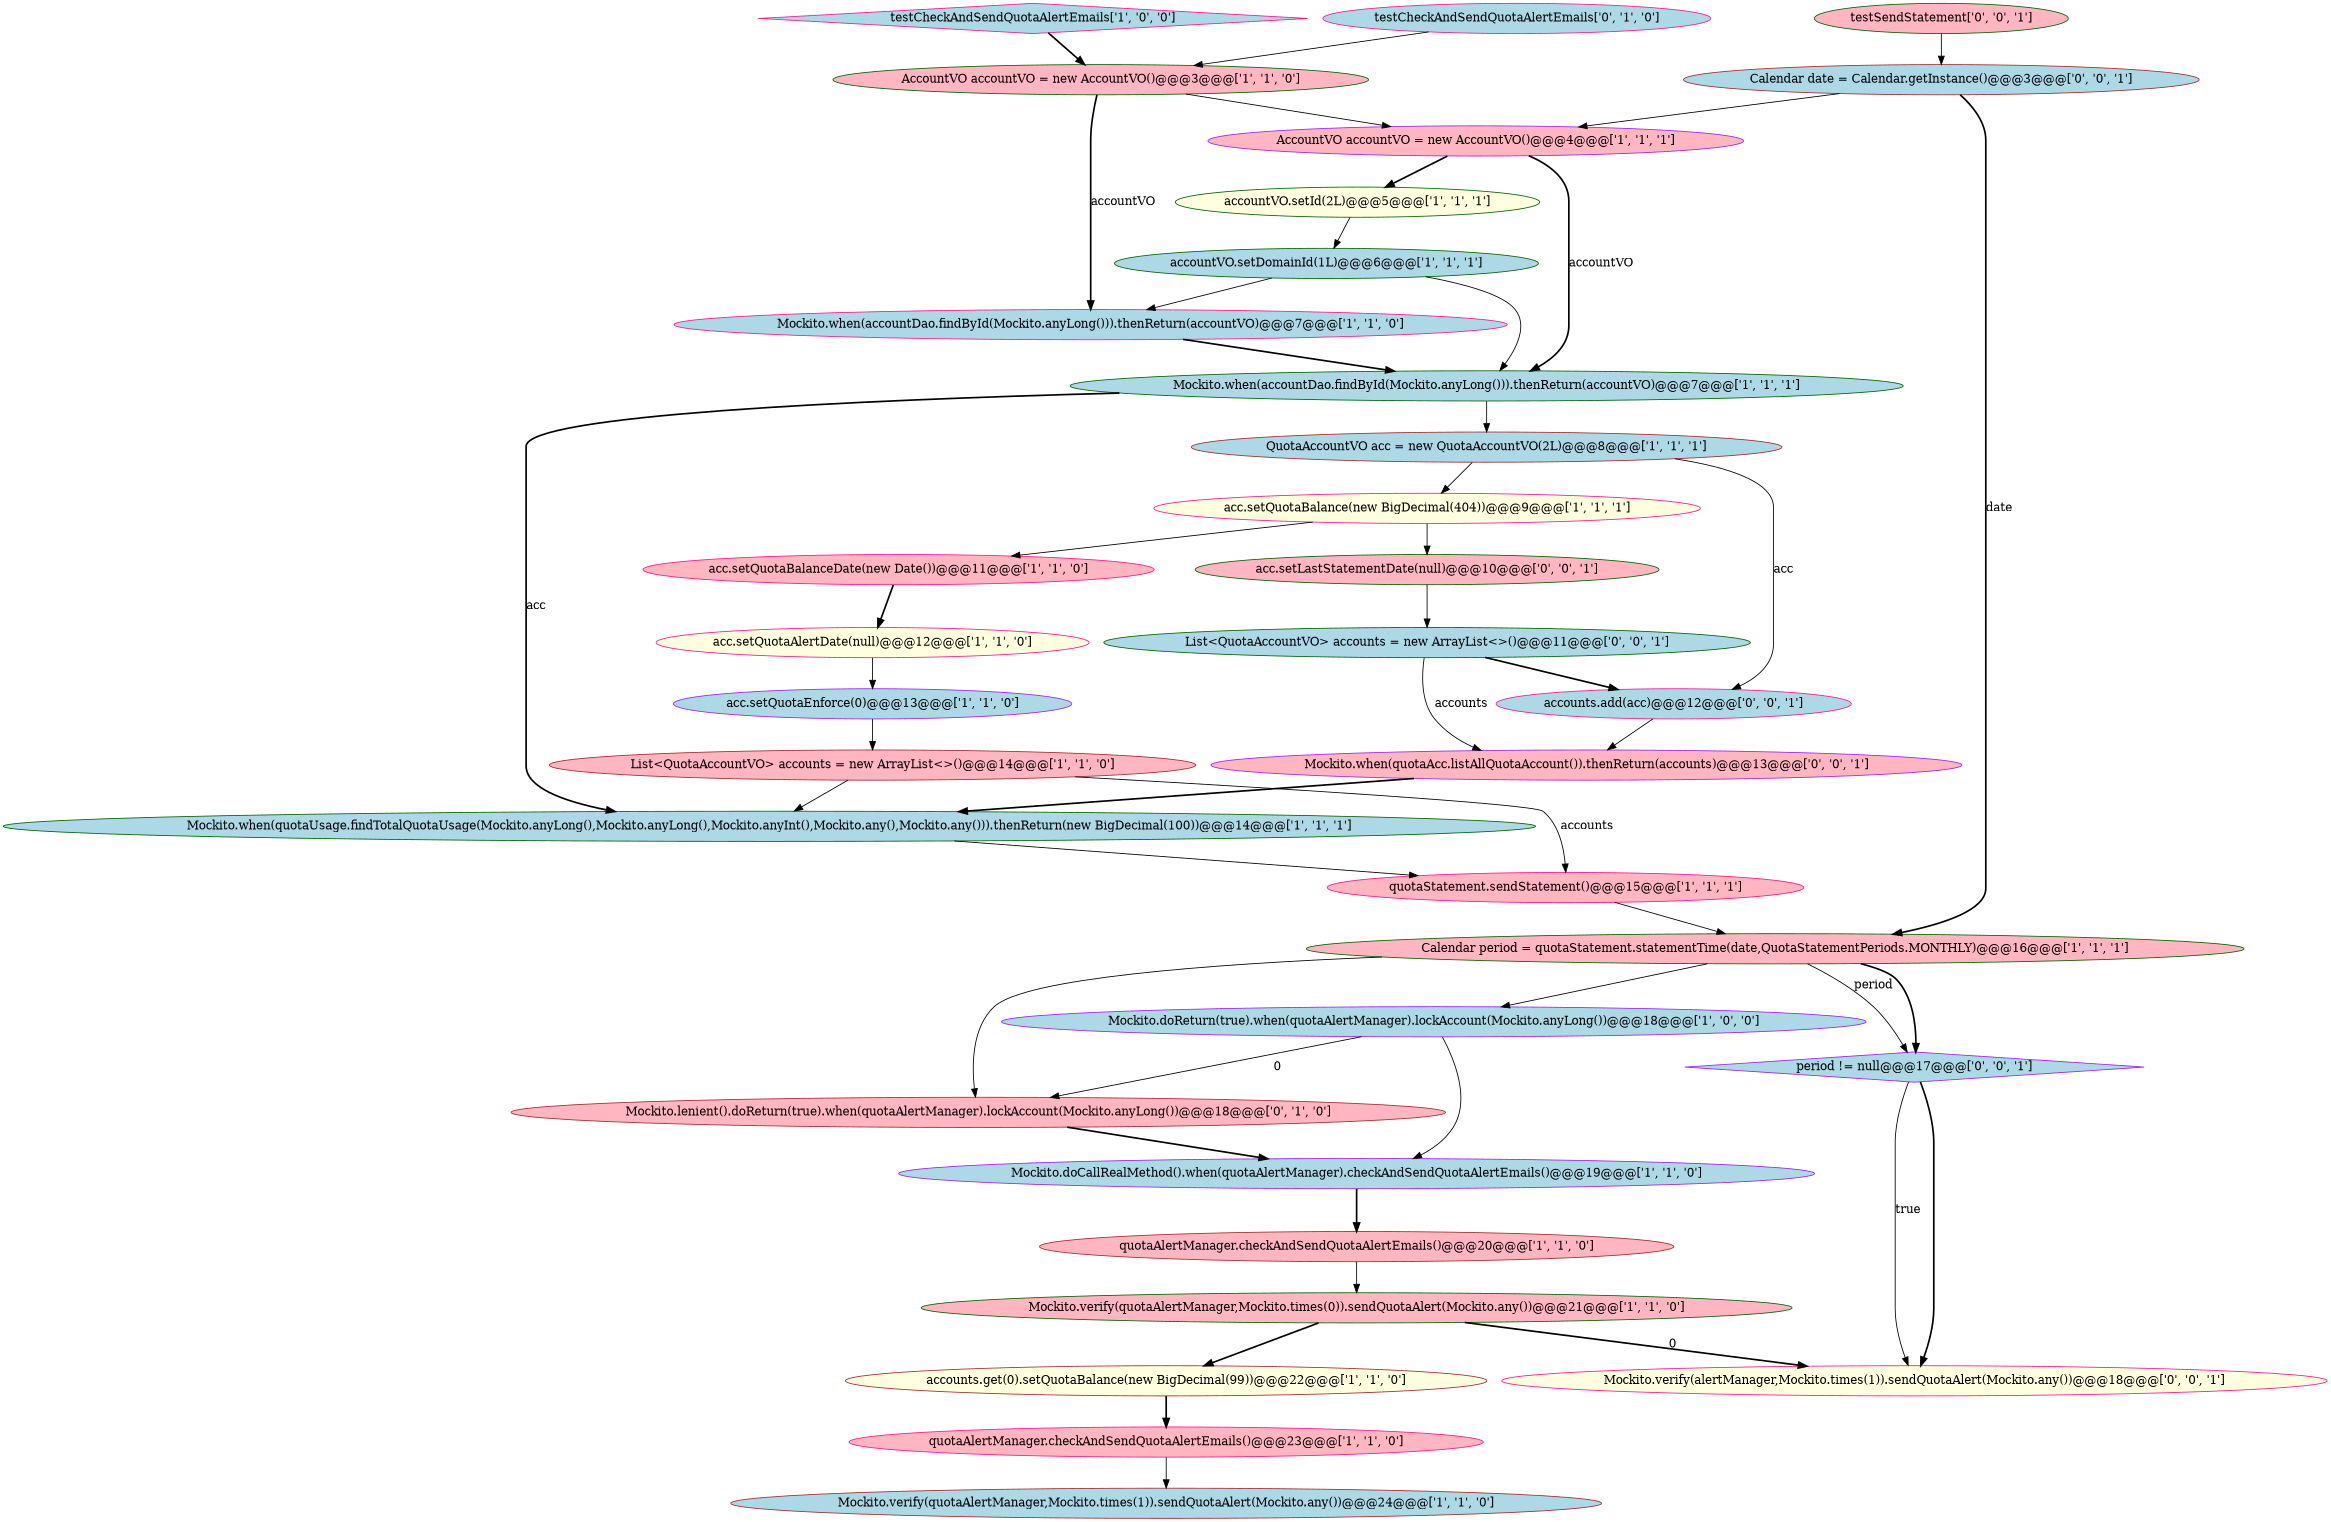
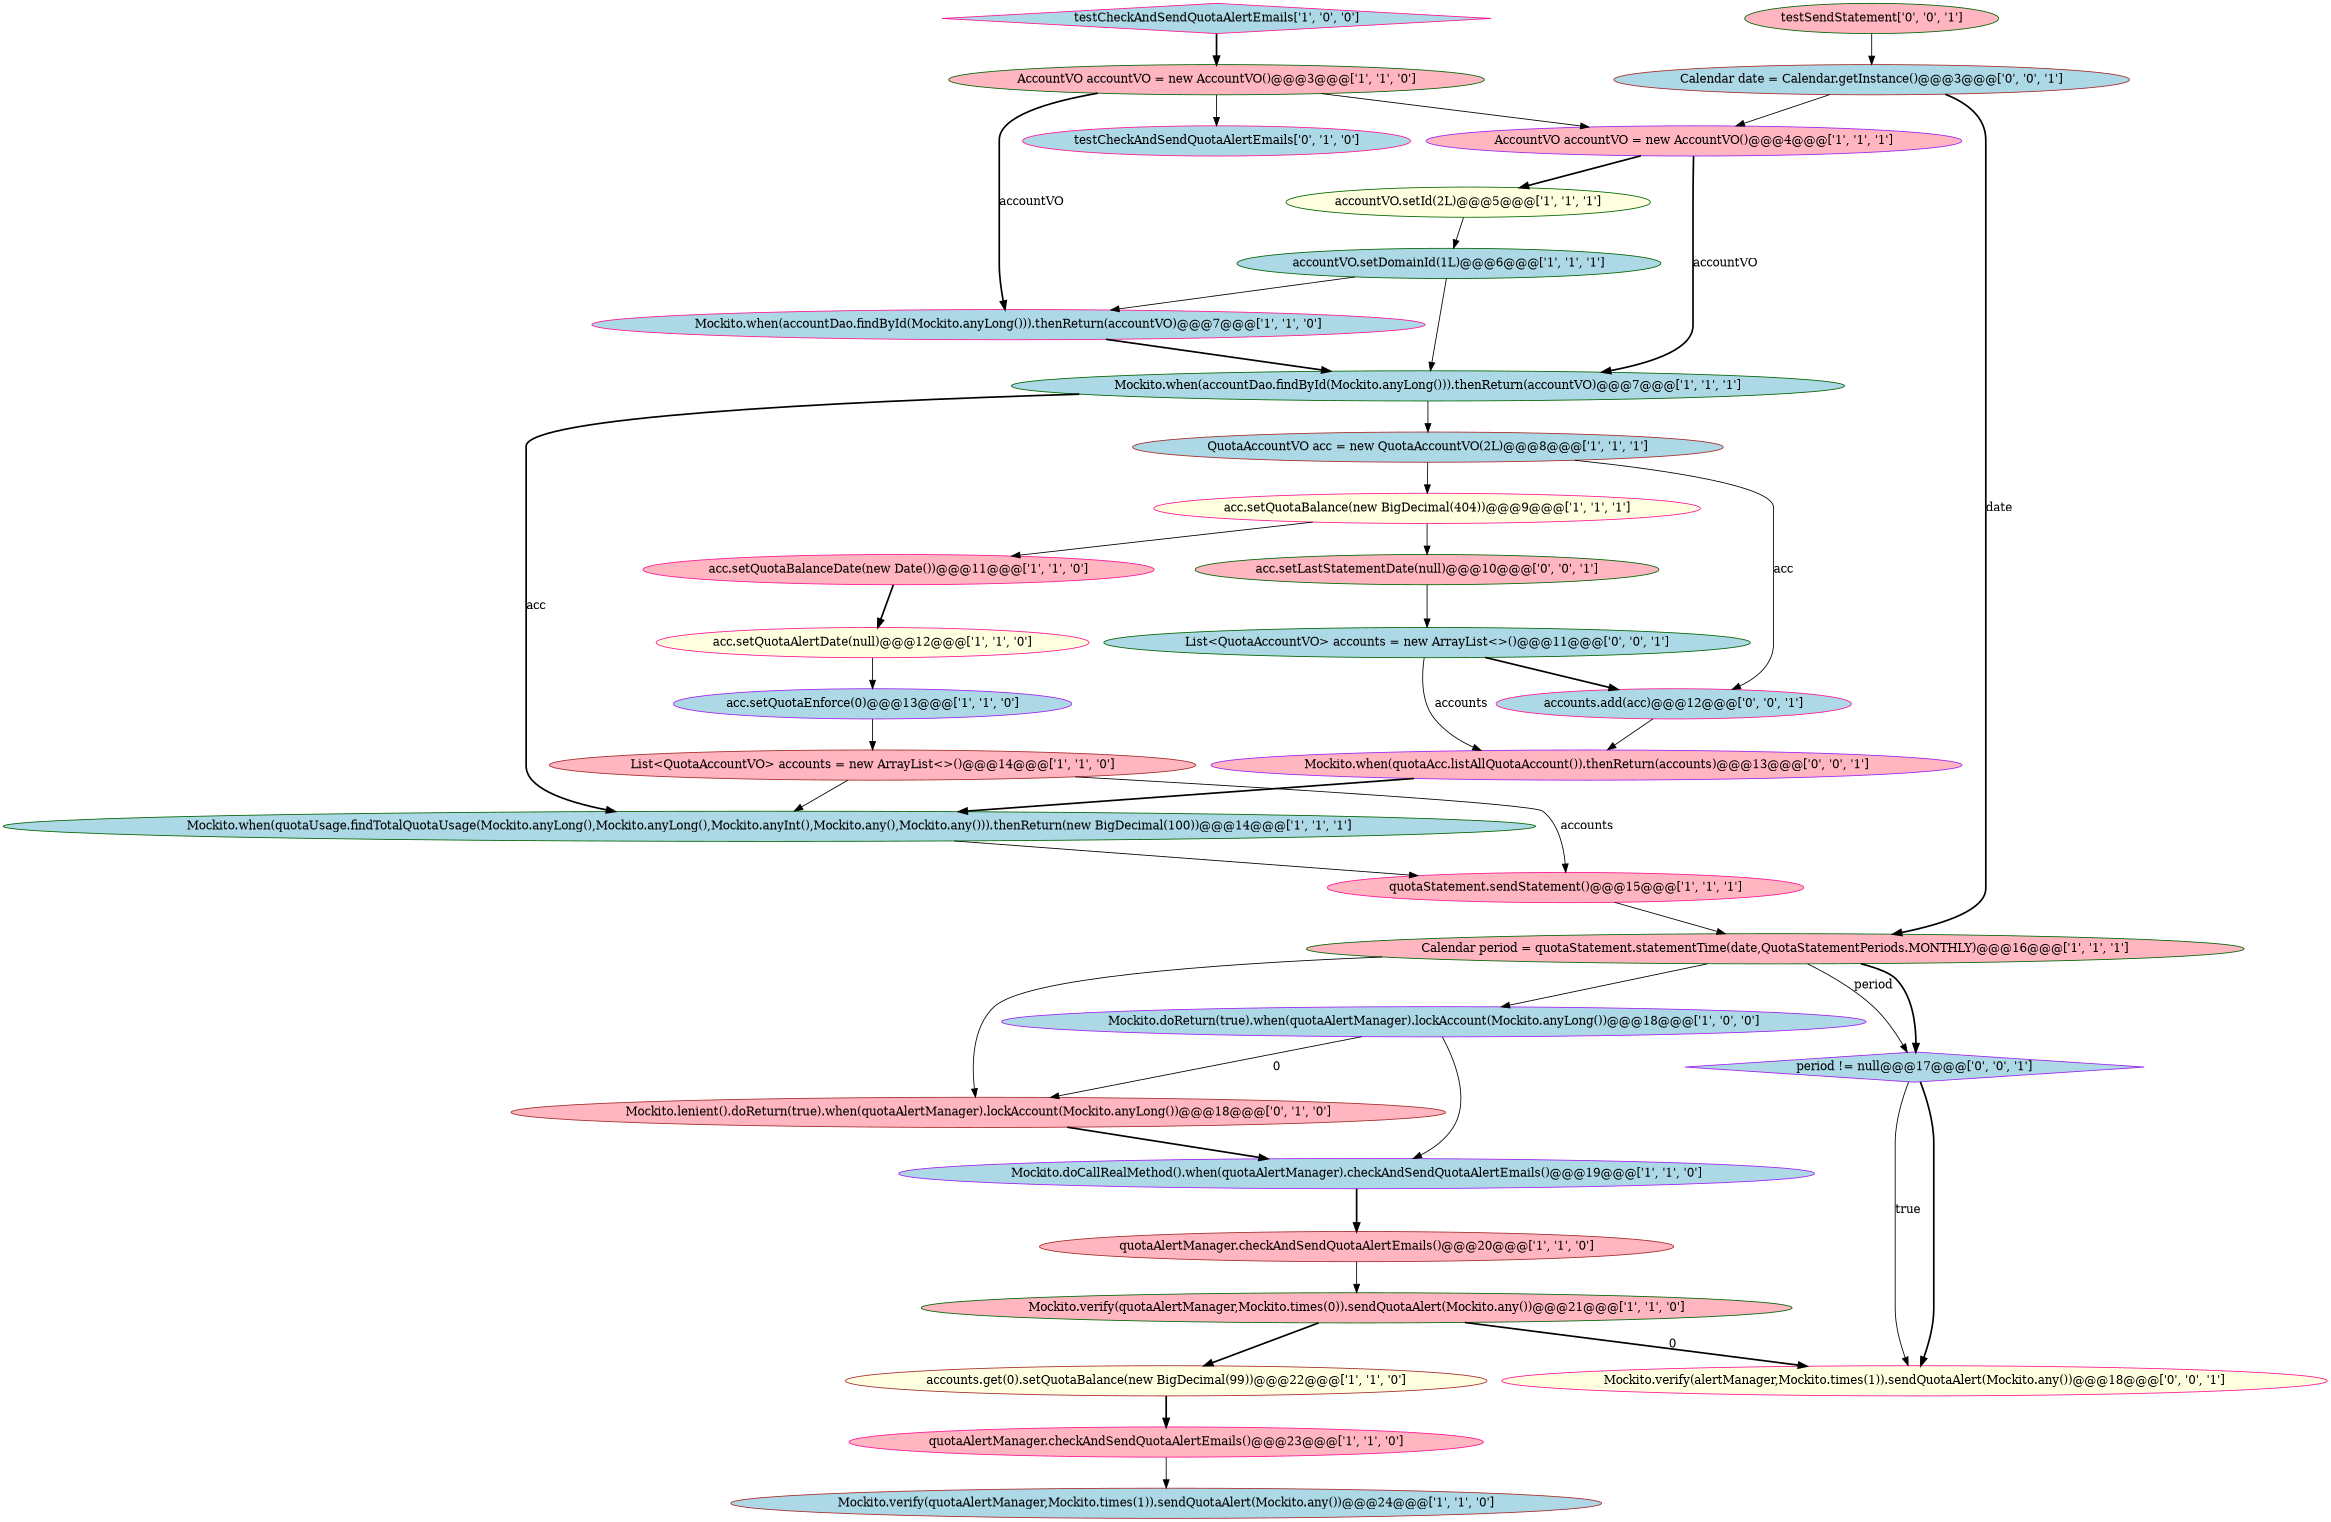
edge "testCheckAndSendQuotaAlertEmails['0', '1', '0']" -> "AccountVO accountVO = new AccountVO()@@@3@@@['1', '1', '0']": reversed
